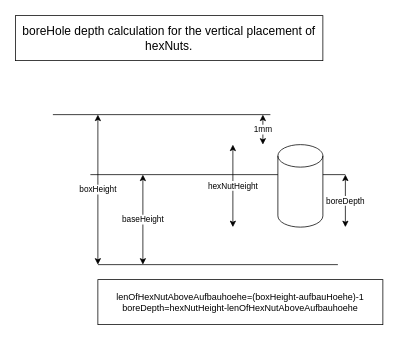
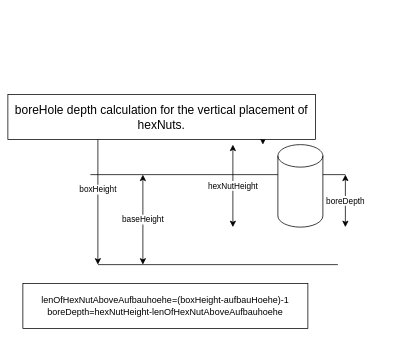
node "boreHole depth calculation for the vertical placement of hexNuts.": moved (169, 38) -> (162, 117)
node "lenOfHexNutAboveAufbauhoehe=(boxHeight-aufbauHoehe)-1 boreDepth=hexNutHeight-lenOfHexNutAboveAufbauhoehe": moved (240, 302) -> (165, 306)
